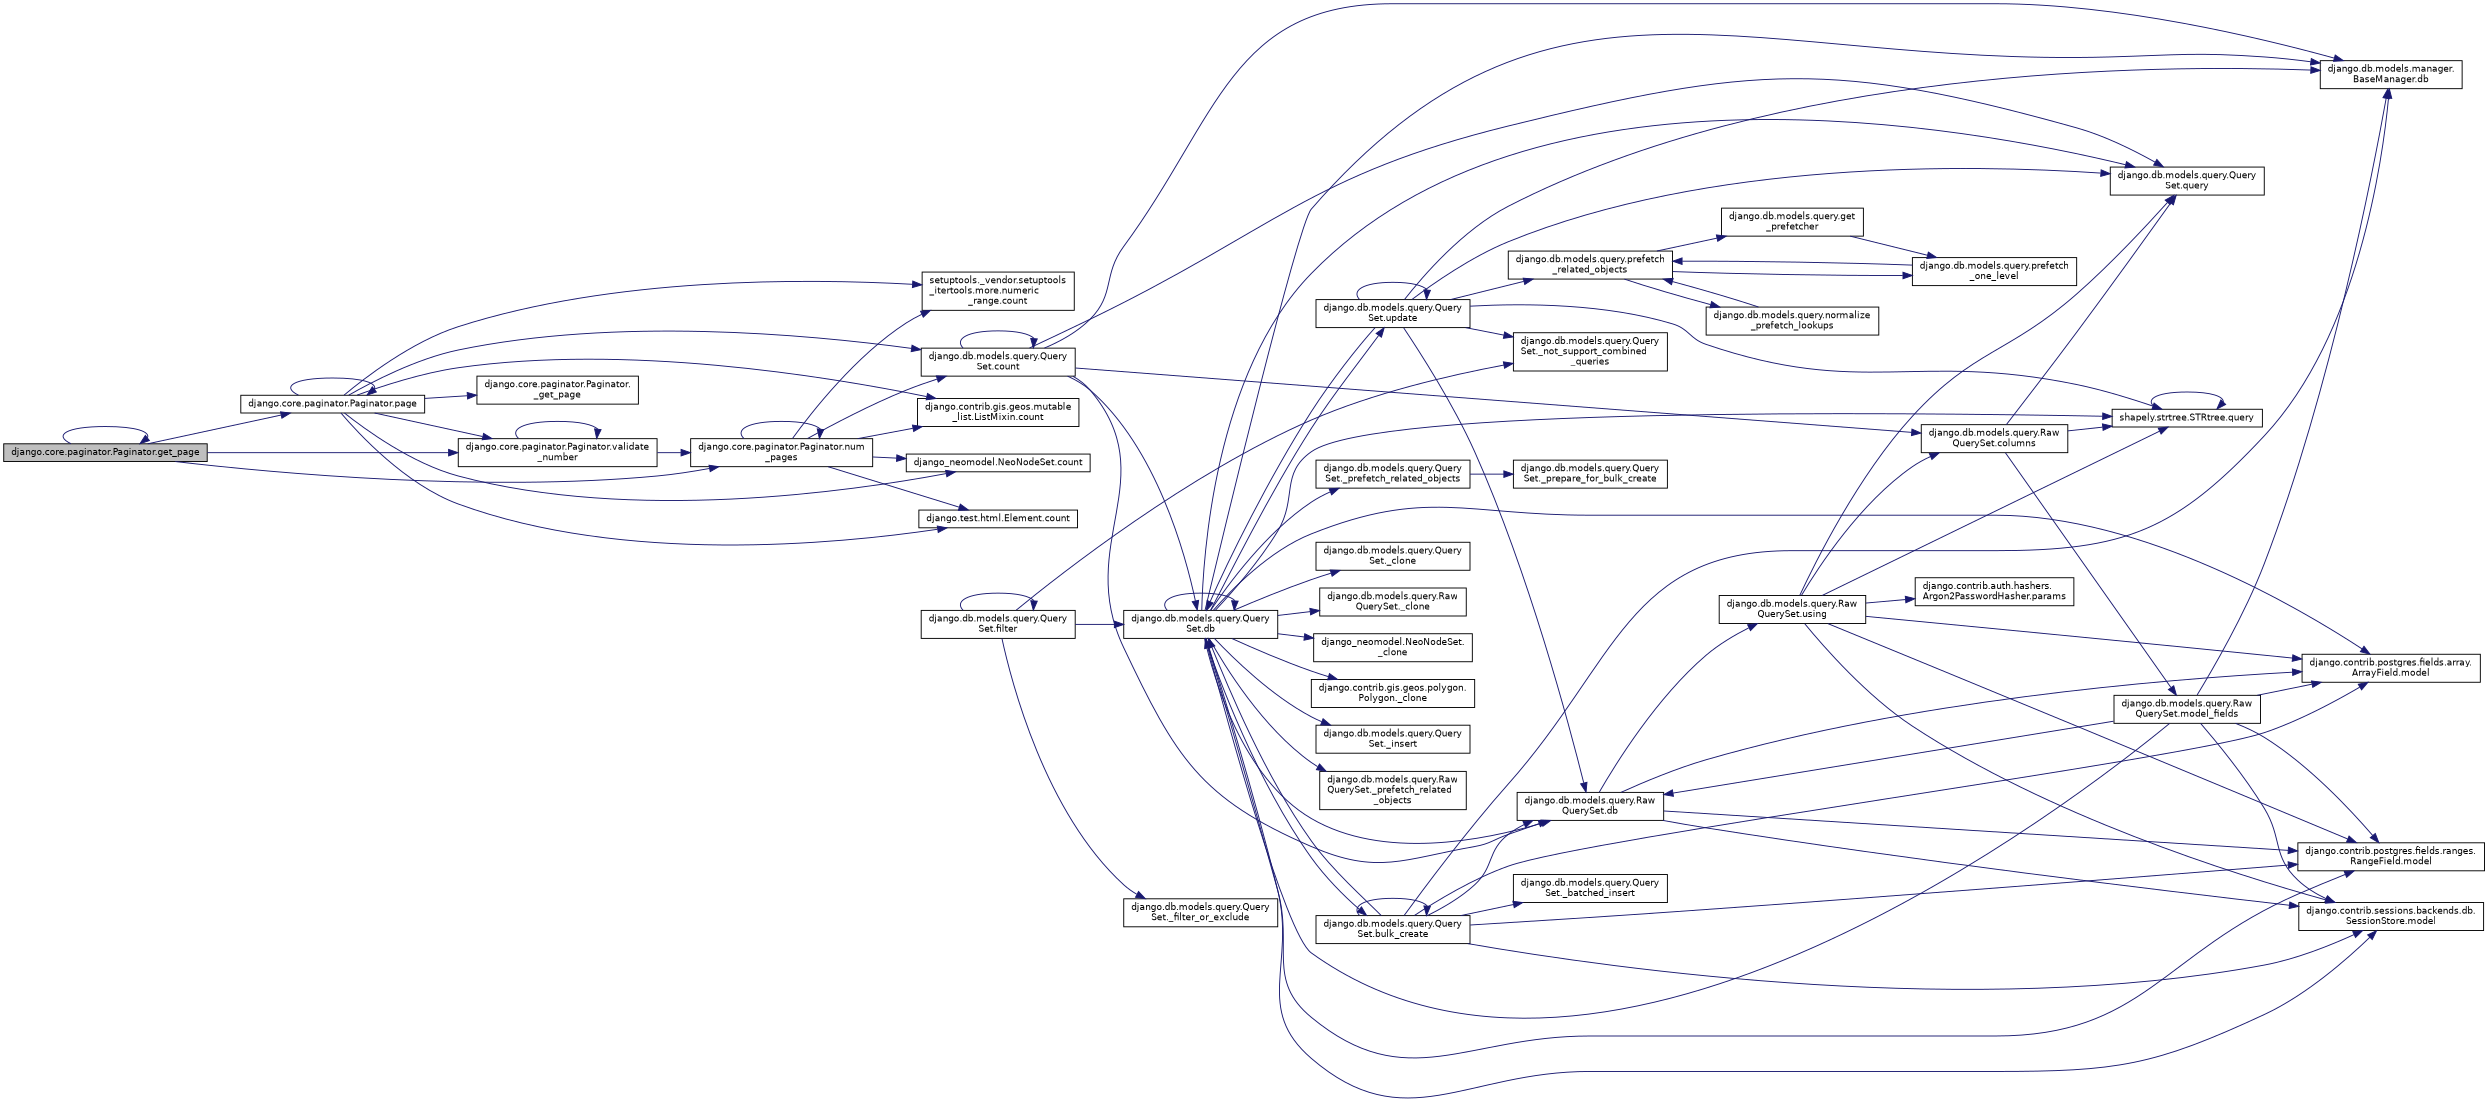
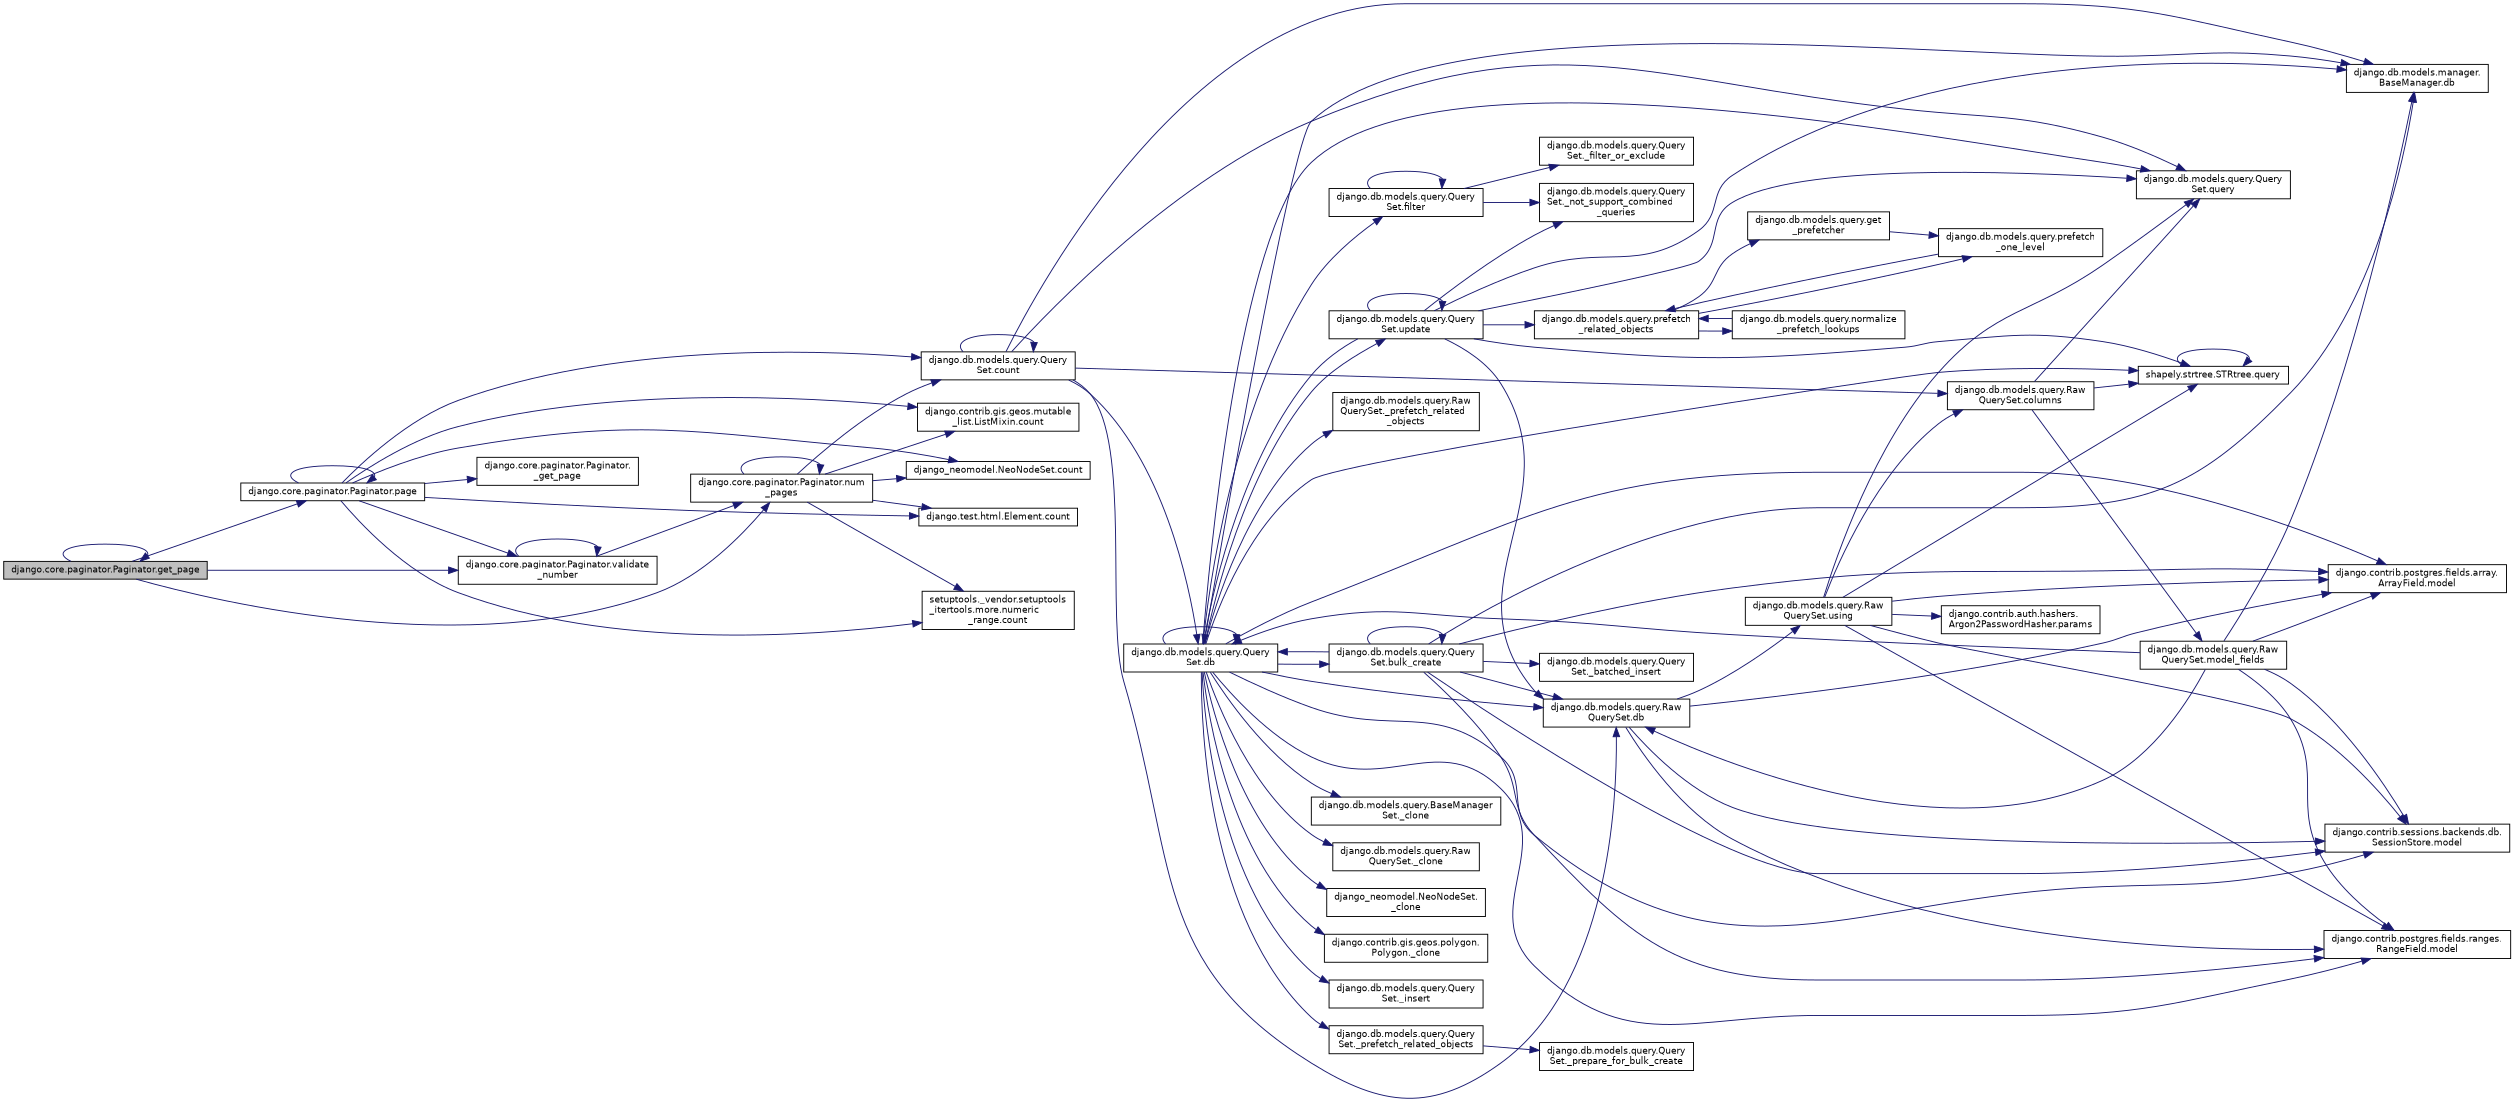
node "django.db.models.query.Query Set._clone": label "django.db.models.query.Query Set._clone" -> "django.db.models.query.BaseManager Set._clone"
edge "django.db.models.query.Query Set.filter" -> "django.db.models.query.Query Set.db": reversed
